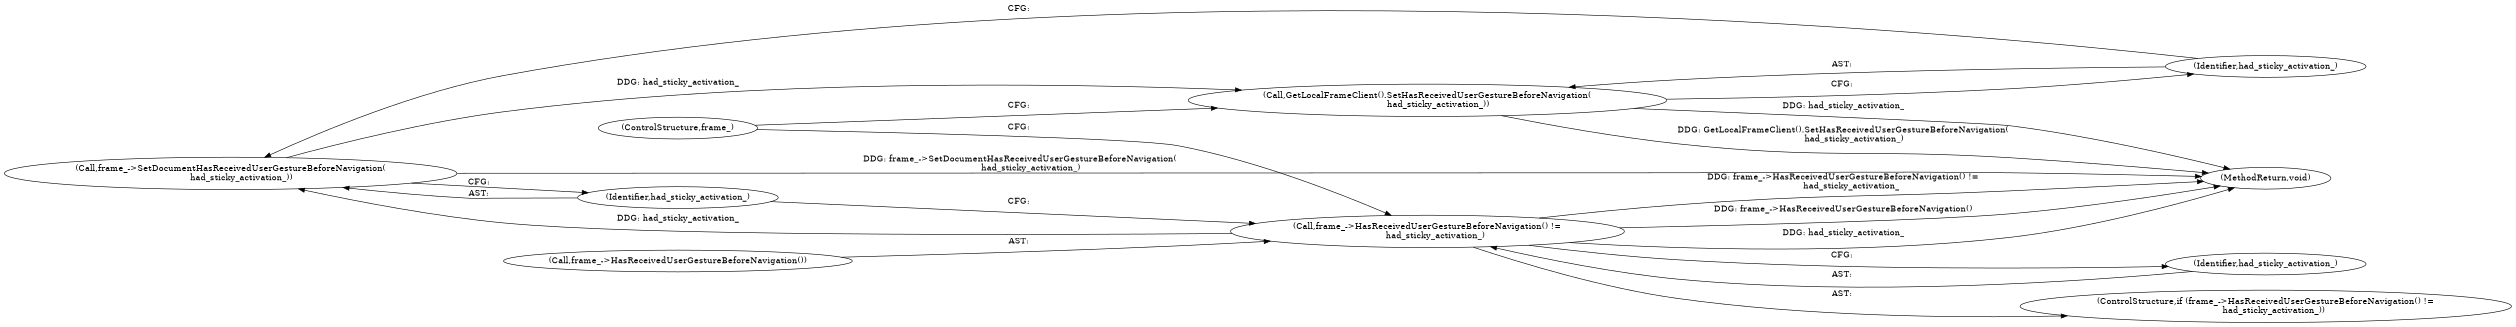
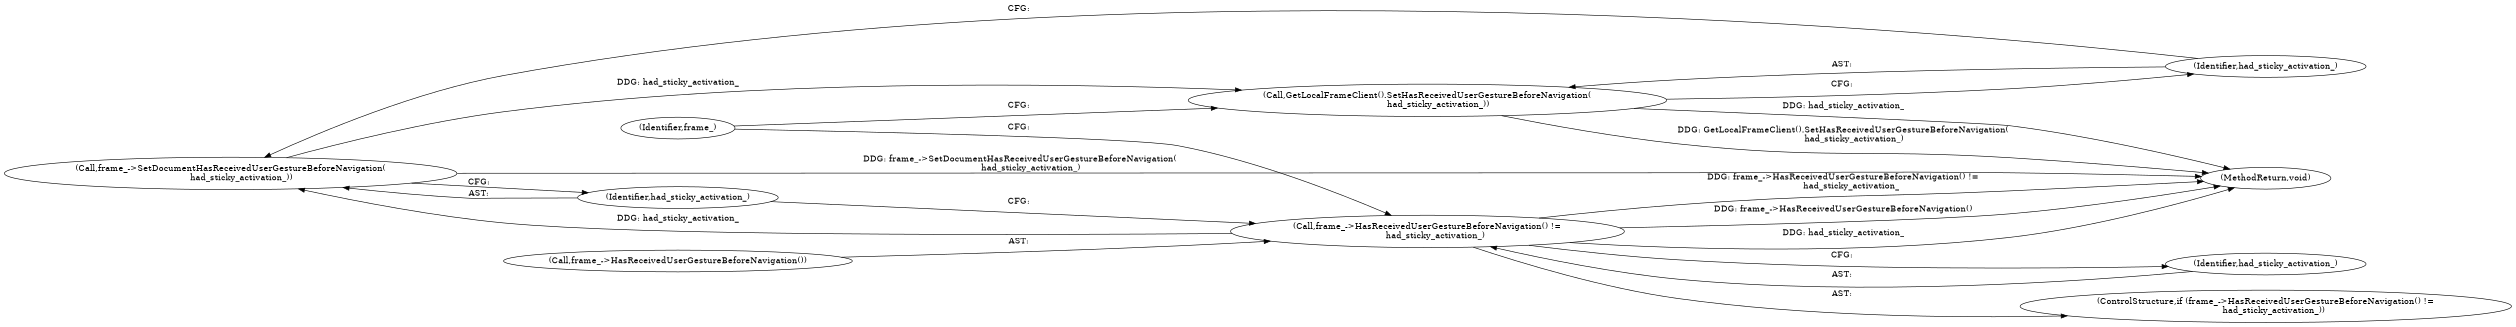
node "(ControlStructure,frame_)": label "(ControlStructure,frame_)" -> "(Identifier,frame_)"
